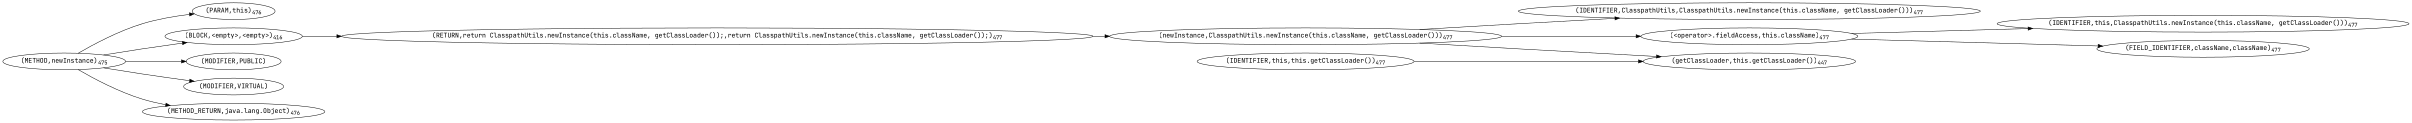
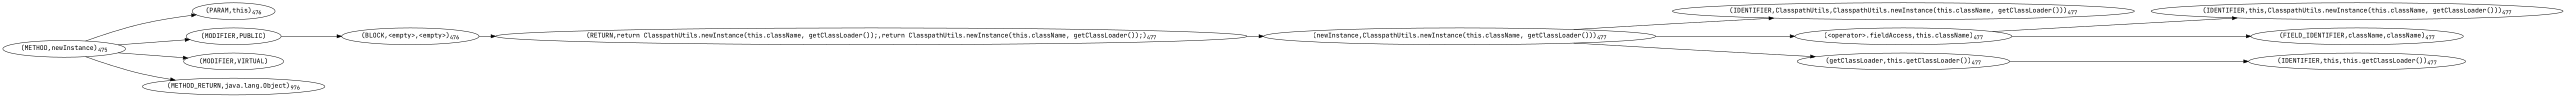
node "(BLOCK,<empty>,<empty>)": text "416" -> "476"
edge "(METHOD,newInstance)" -> "(BLOCK,<empty>,<empty>)": now "(MODIFIER,PUBLIC)" -> "(BLOCK,<empty>,<empty>)"
edge "(IDENTIFIER,this,this.getClassLoader())" -> "(getClassLoader,this.getClassLoader())": reversed
node "(getClassLoader,this.getClassLoader())": text "447" -> "477"
node "(METHOD_RETURN,java.lang.Object)": text "476" -> "976"
